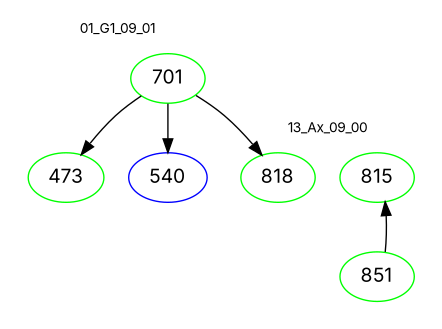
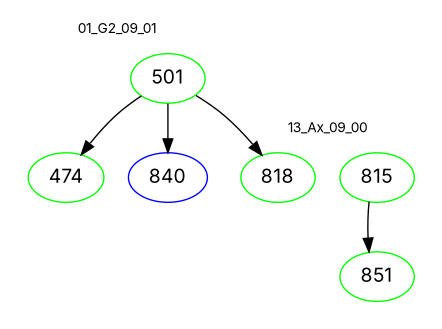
cluster "01_G1_09_01": label "01_G1_09_01" -> "01_G2_09_01"
node "701": label "701" -> "501"
node "473": label "473" -> "474"
node "540": label "540" -> "840"
edge "851" -> "815": reversed
